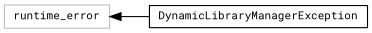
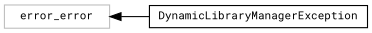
node "runtime_error": label "runtime_error" -> "error_error"
